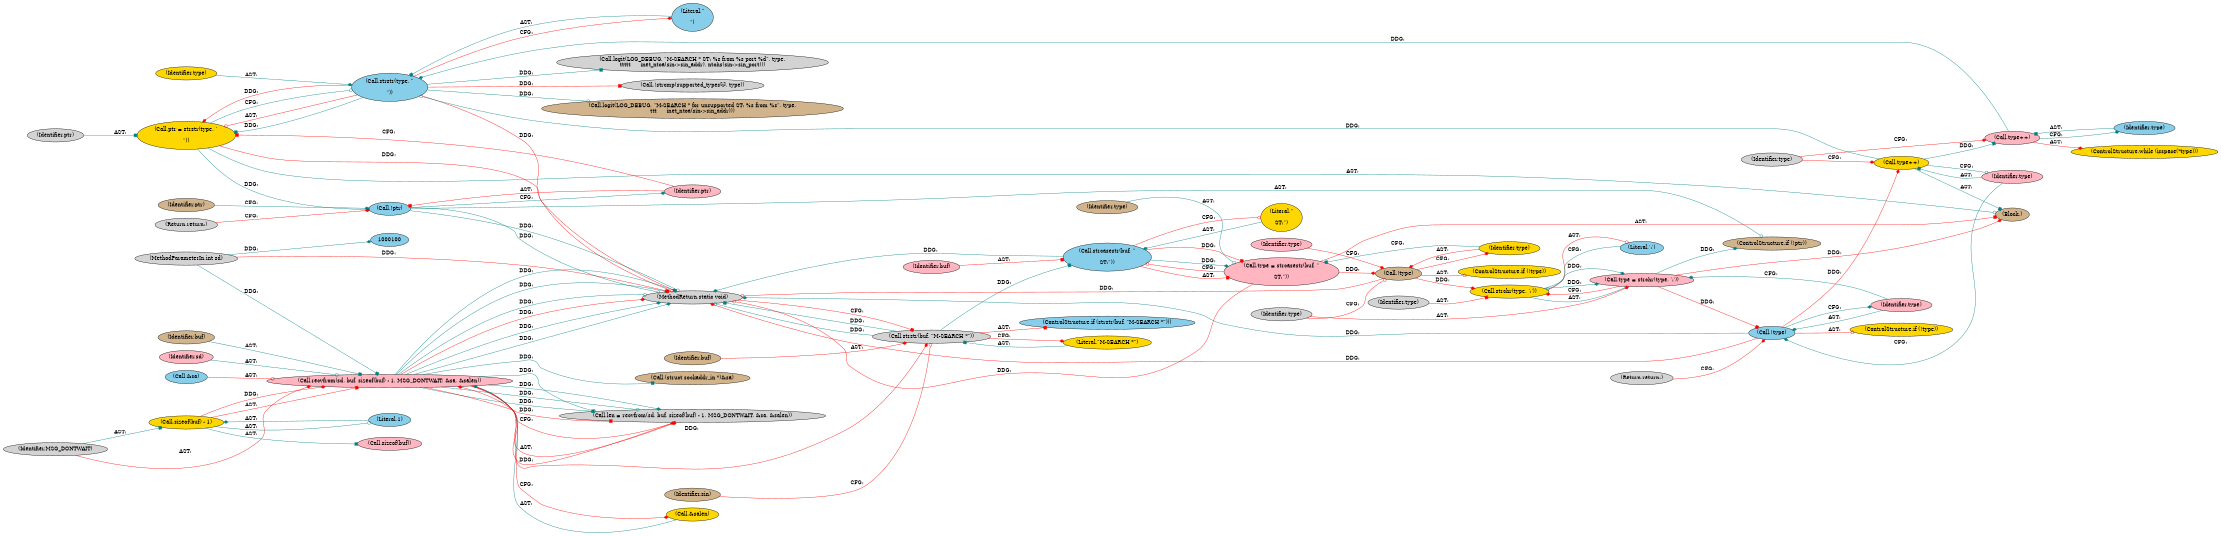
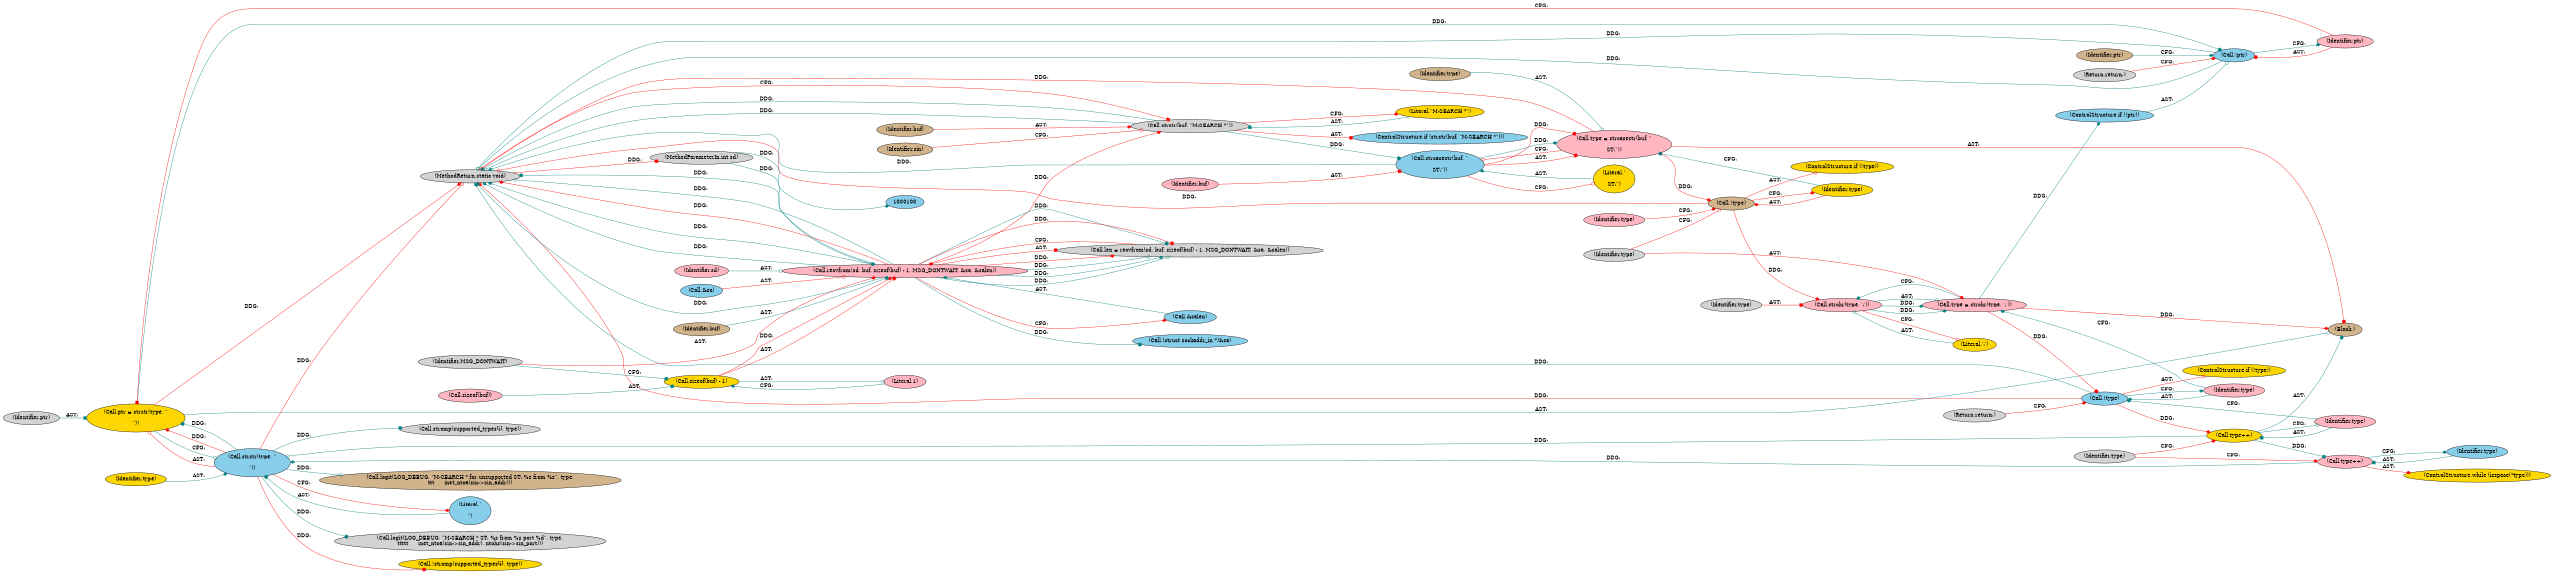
node "(Call,!strcmp(supported_types[i], type))": fillcolor lightgrey -> gold
edge "(Call,!ptr)" -> "(ControlStructure,if (!ptr))": reversed
edge "(Call,strchr(type, ':'))" -> "(Literal,':')": label "AST: " -> "CFG: "
node "(ControlStructure,if (!ptr))": fillcolor tan -> skyblue
node "(Literal,':')": fillcolor skyblue -> gold
edge "(Literal,':')" -> "(Call,strchr(type, ':'))": label "CFG: " -> "AST: "
edge "(MethodParameterIn,int sd)" -> "(MethodReturn,static void)": reversed
node "(Call,strchr(type, ':'))": fillcolor gold -> lightpink
edge "(Call,type = strchr(type, ':'))" -> "(Call,strchr(type, ':'))": color red -> teal
node "(Call,(struct sockaddr_in *)&sa)": fillcolor tan -> skyblue
edge "(Literal,1)" -> "(Call,sizeof(buf) - 1)": label "AST: " -> "CFG: "
node "(Literal,1)": fillcolor skyblue -> lightpink
node "(Call,strcmp(supported_types[i], type))": added
edge "(Identifier,MSG_DONTWAIT)" -> "(Call,sizeof(buf) - 1)": label "AST: " -> "CFG: "
edge "(Call,sizeof(buf) - 1)" -> "(Call,sizeof(buf))": reversed
node "(Call,&salen)": fillcolor gold -> skyblue
